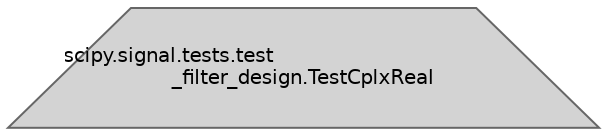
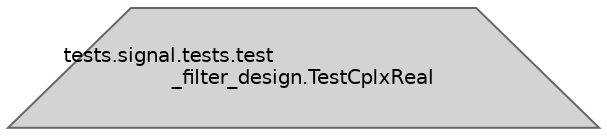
node "scipy.signal.tests.test _filter_design.TestCplxReal": label "scipy.signal.tests.test _filter_design.TestCplxReal" -> "tests.signal.tests.test _filter_design.TestCplxReal"
